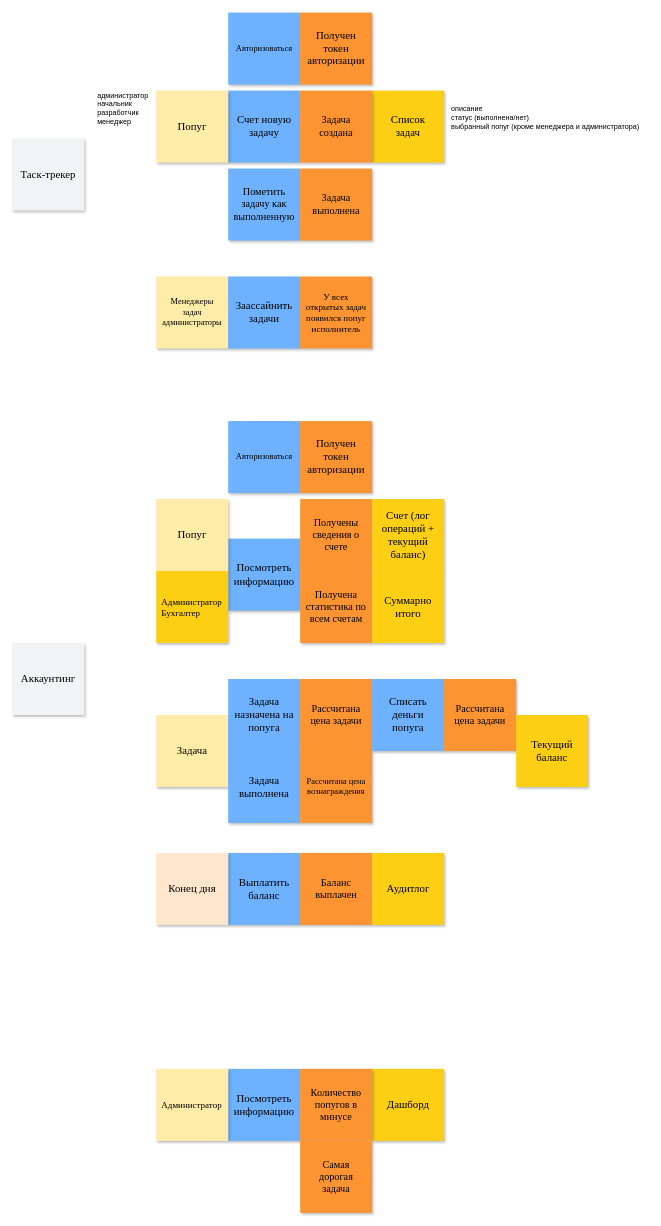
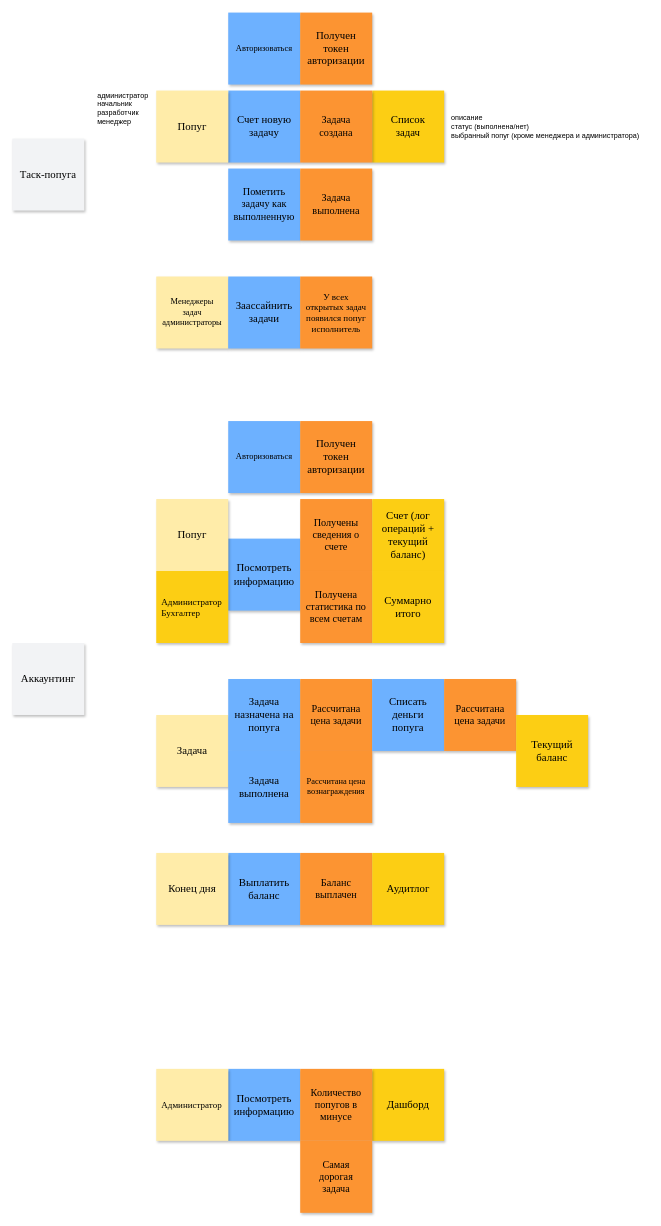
node "описание статус (выполнена/нет) выбранный попуг (кроме менеджера и администратора)": moved (549, 117) -> (549, 126)
node "Таск-трекер": label "Таск-трекер" -> "Таск-попуга"
node "Конец дня": fillcolor #ffe6cc -> #ffeca9
